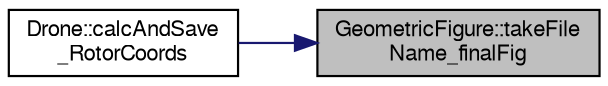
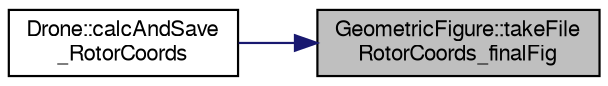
node "GeometricFigure::takeFile Name_finalFig": label "GeometricFigure::takeFile Name_finalFig" -> "GeometricFigure::takeFile RotorCoords_finalFig"
